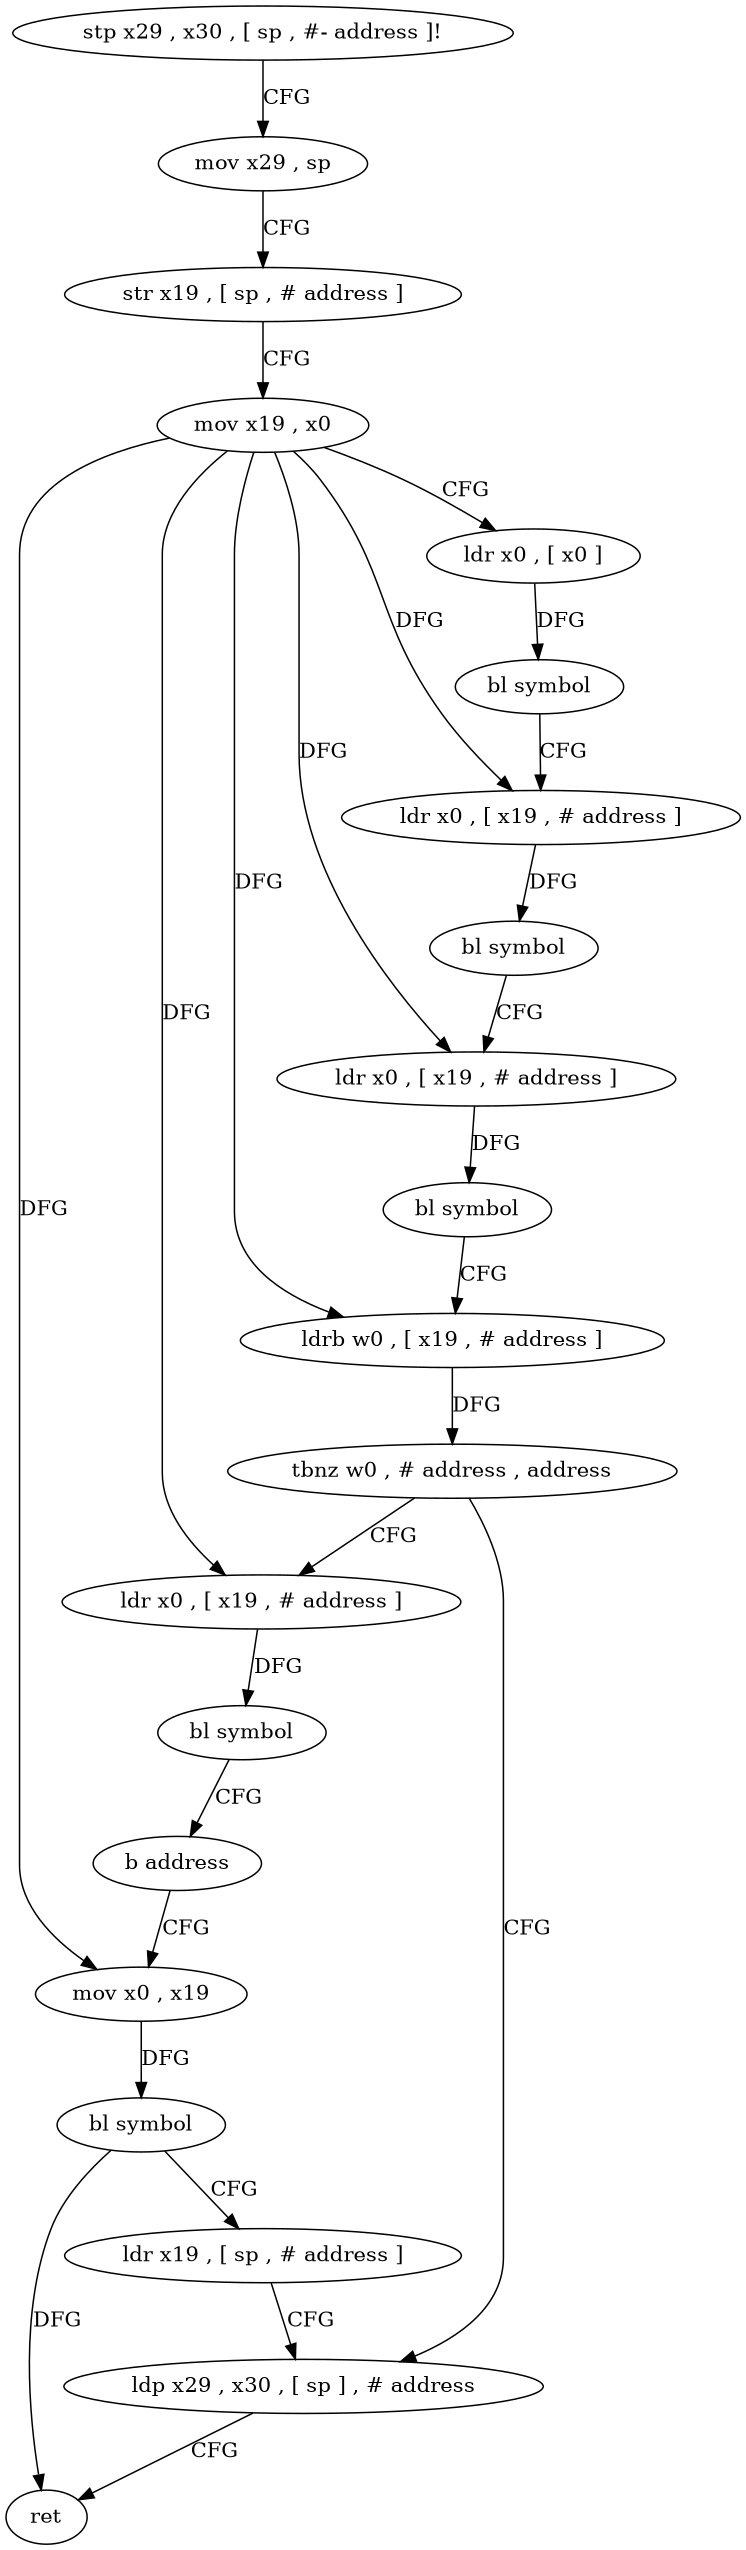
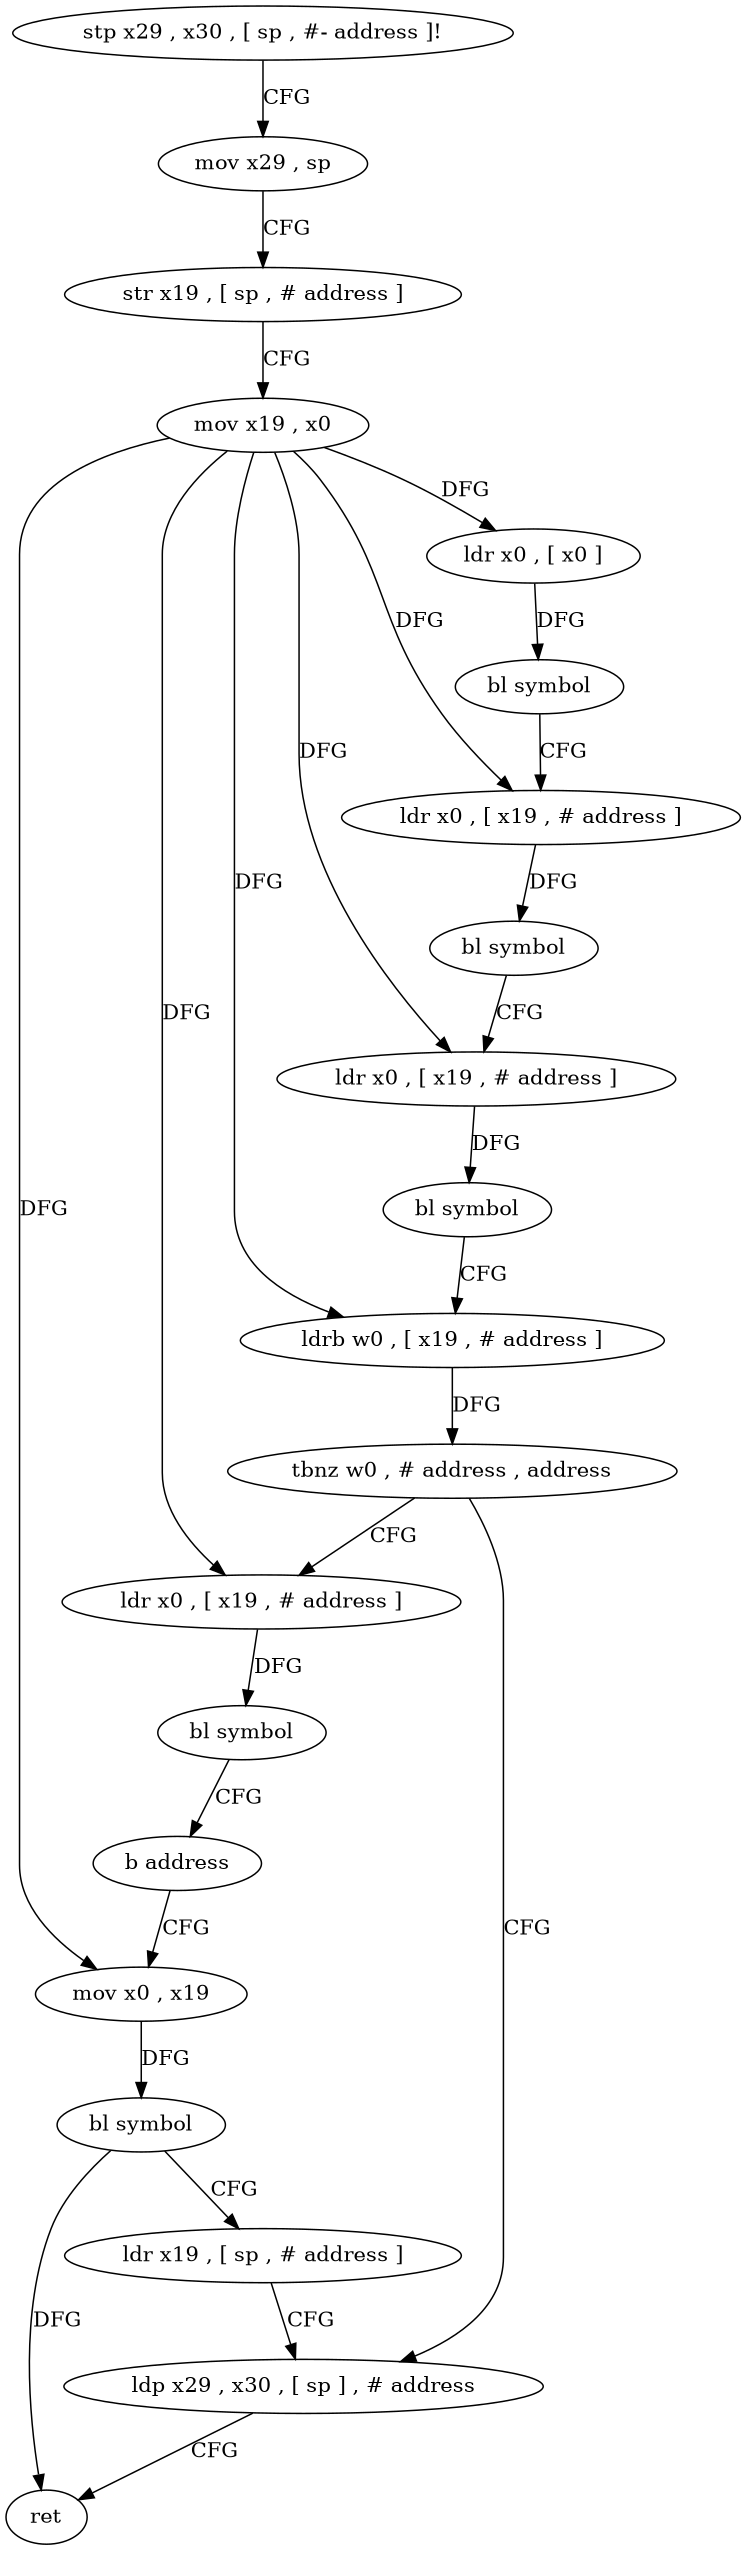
edge "mov x19 , x0" -> "ldr x0 , [ x0 ]": label "CFG" -> "DFG"
